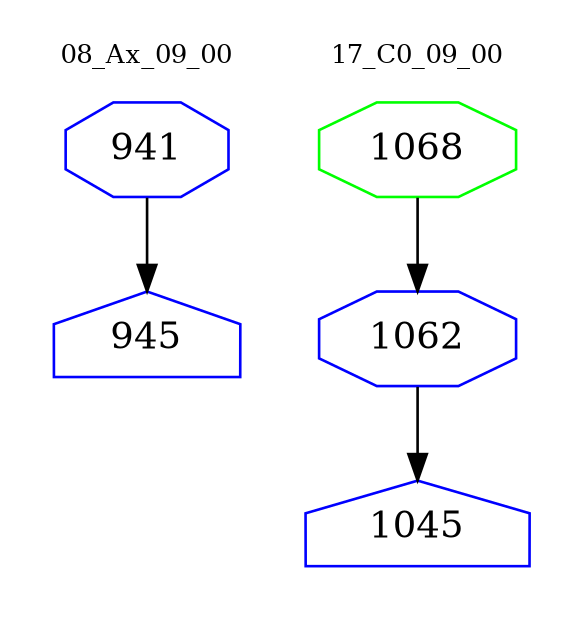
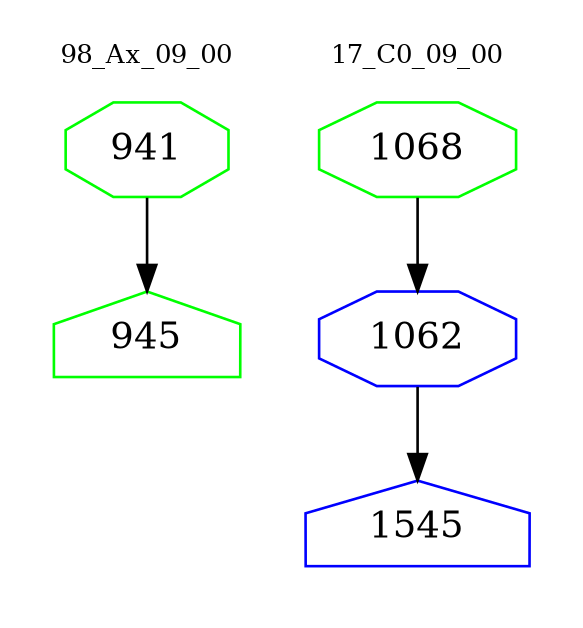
cluster "08_Ax_09_00": label "08_Ax_09_00" -> "98_Ax_09_00"
node "941": color blue -> green
node "945": color blue -> green
node "1045": label "1045" -> "1545"
